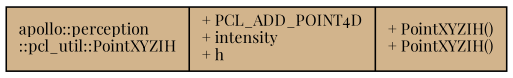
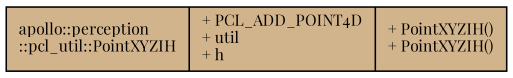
node "apollo::perception": text "+ intensity" -> "+ util"
